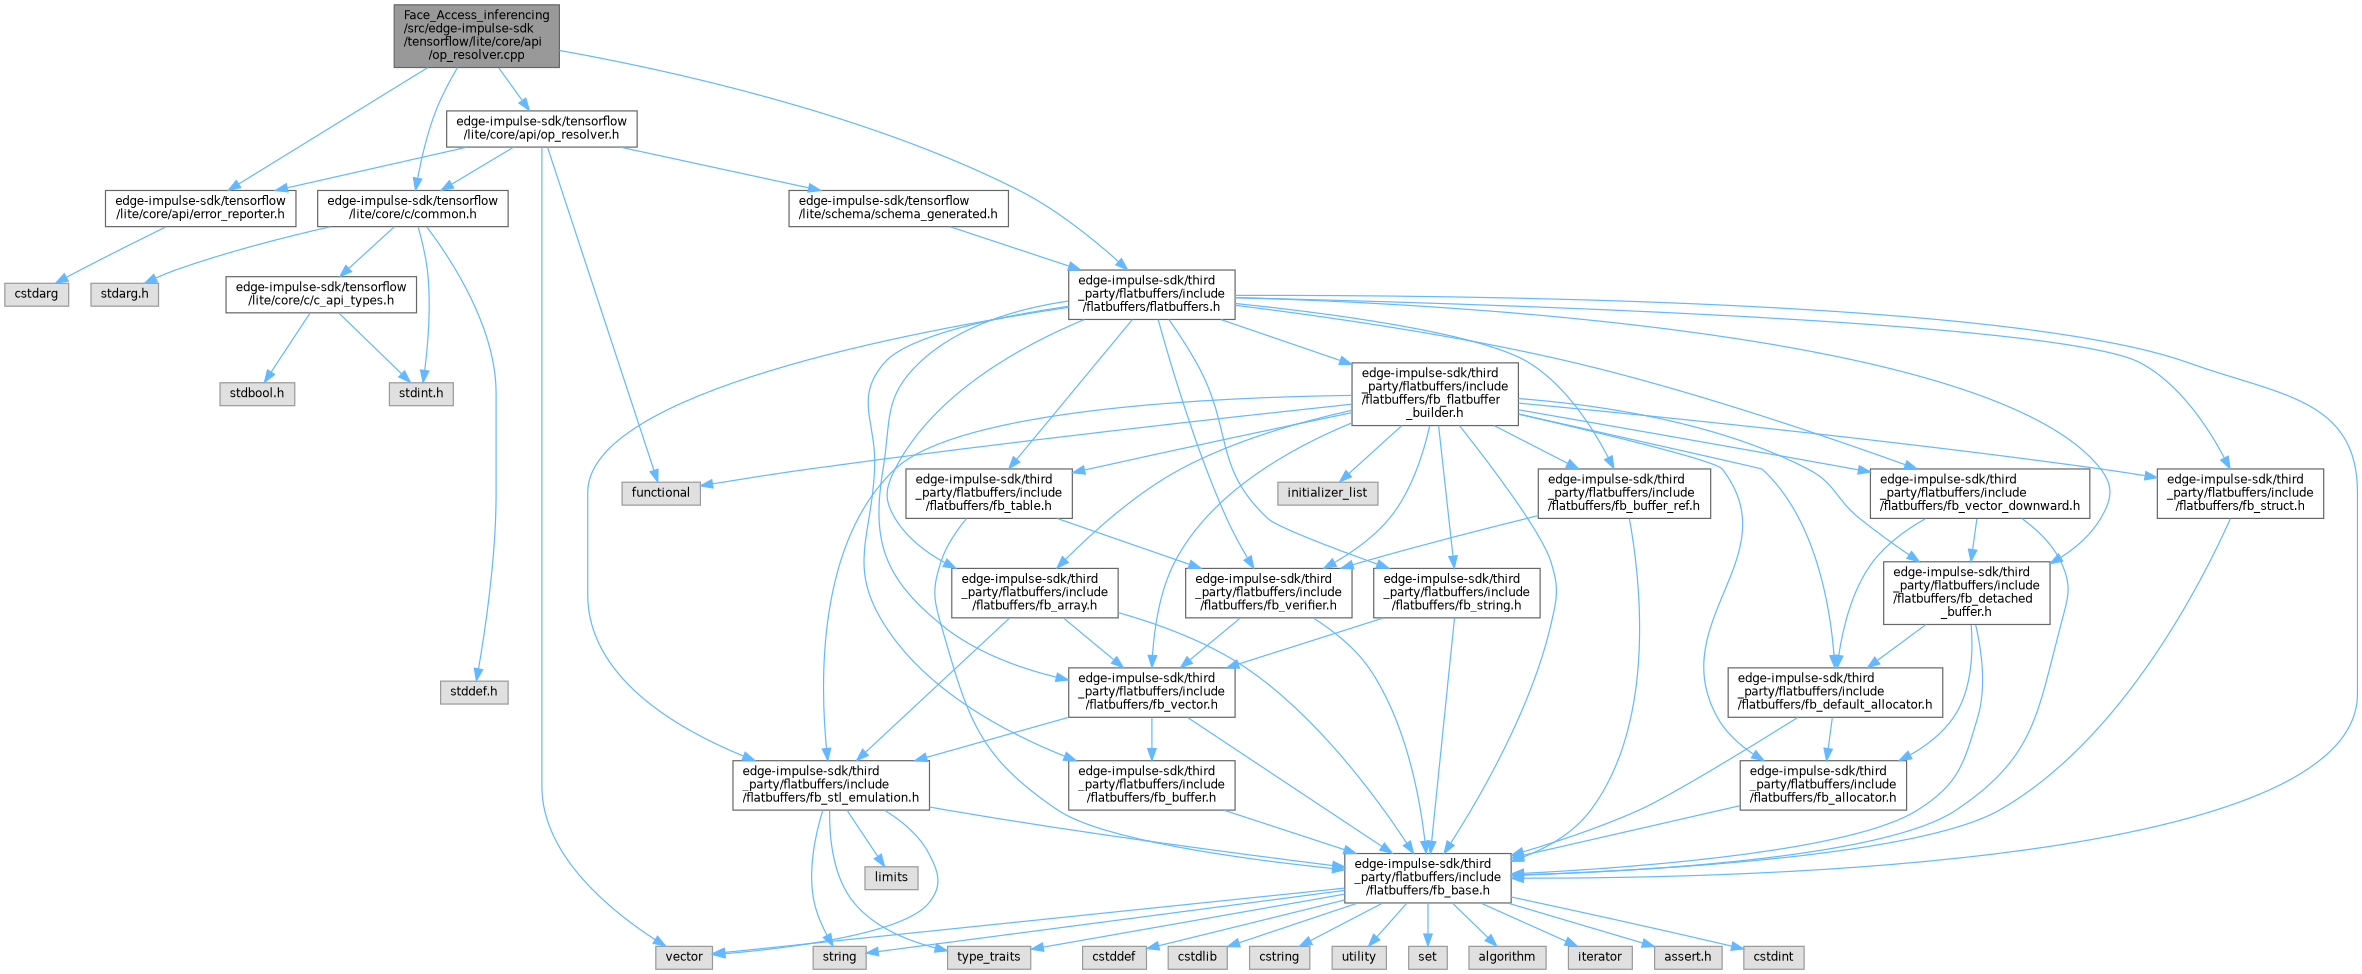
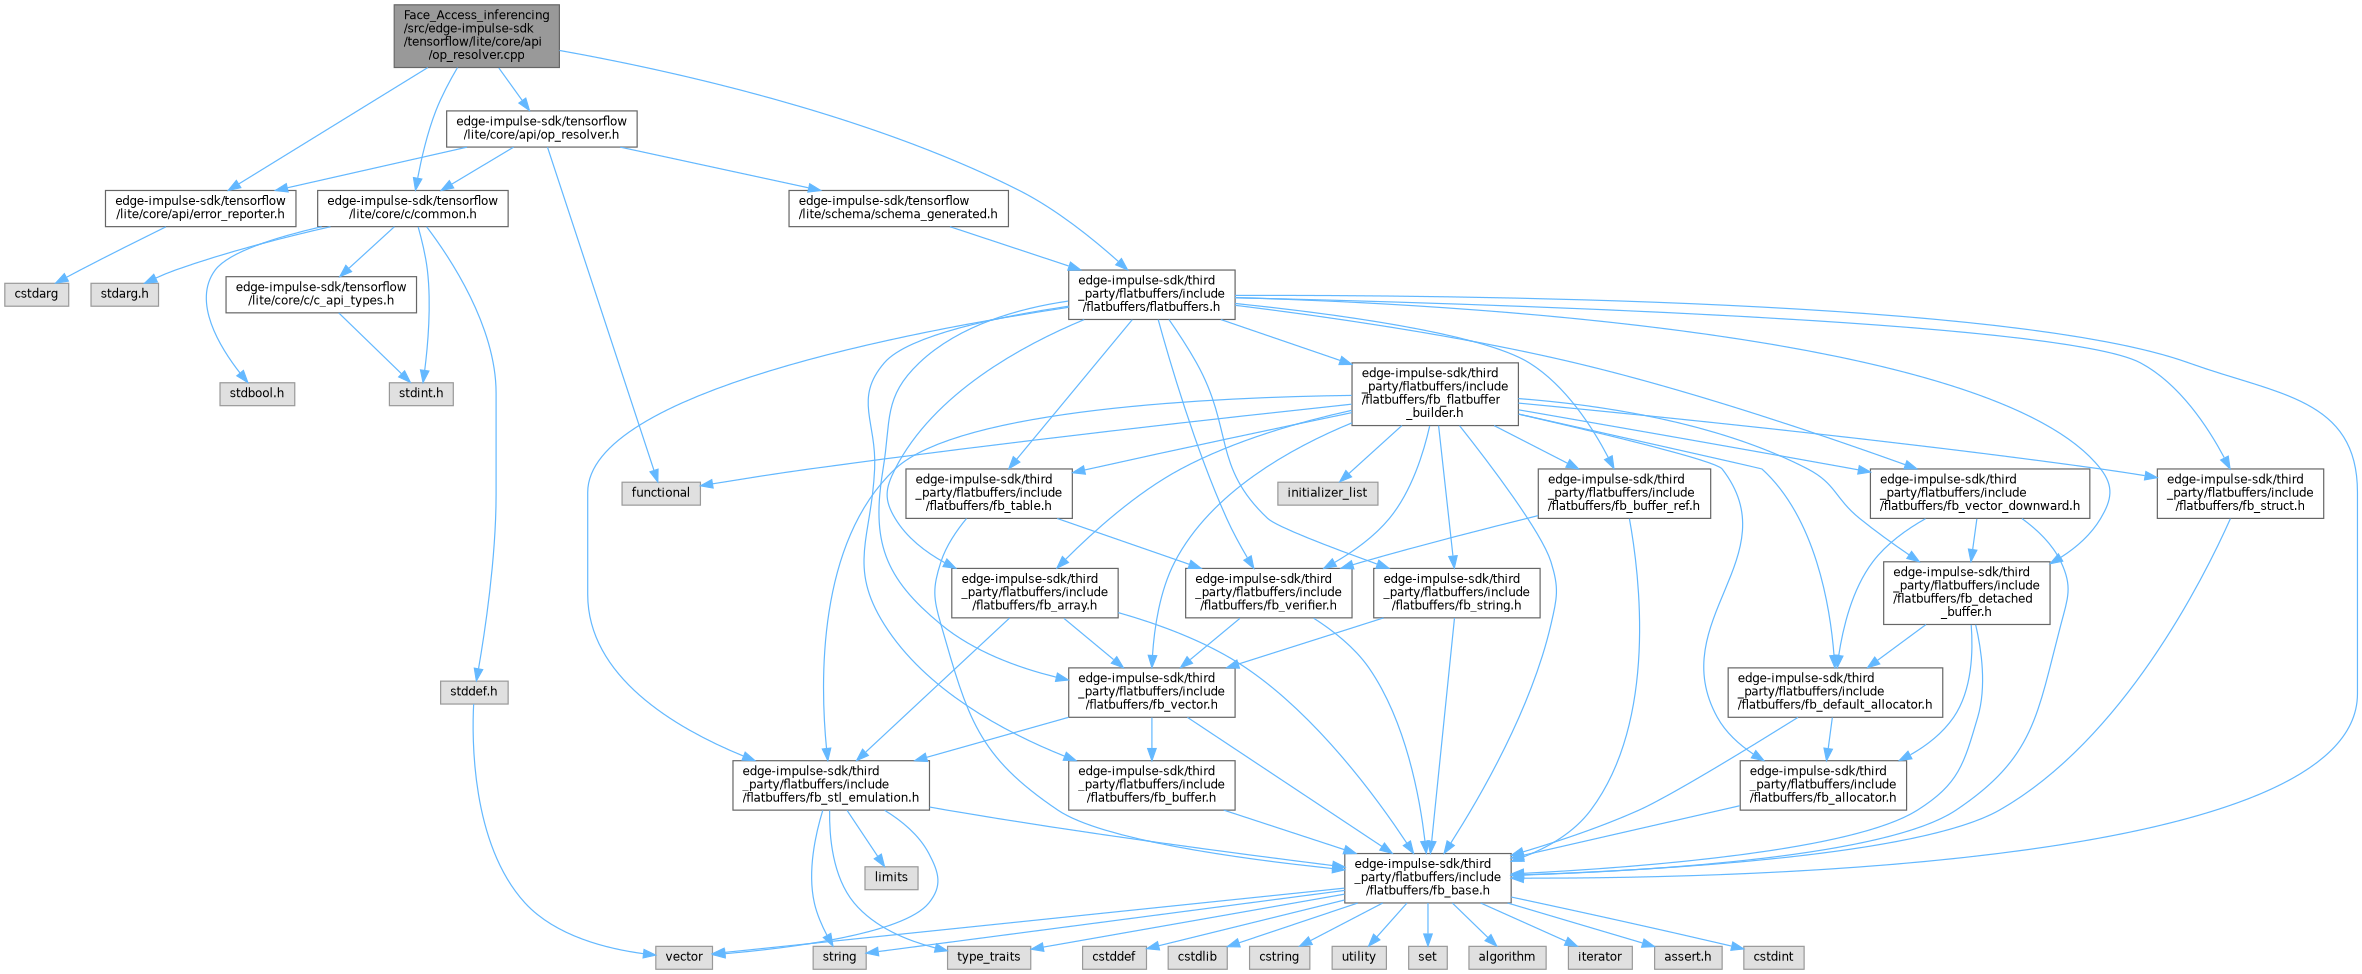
edge "edge-impulse-sdk/tensorflow /lite/core/c/c_api_types.h" -> "stdbool.h": now "edge-impulse-sdk/tensorflow /lite/core/c/common.h" -> "stdbool.h"
edge "edge-impulse-sdk/tensorflow /lite/core/api/op_resolver.h" -> "vector": now "stddef.h" -> "vector"
